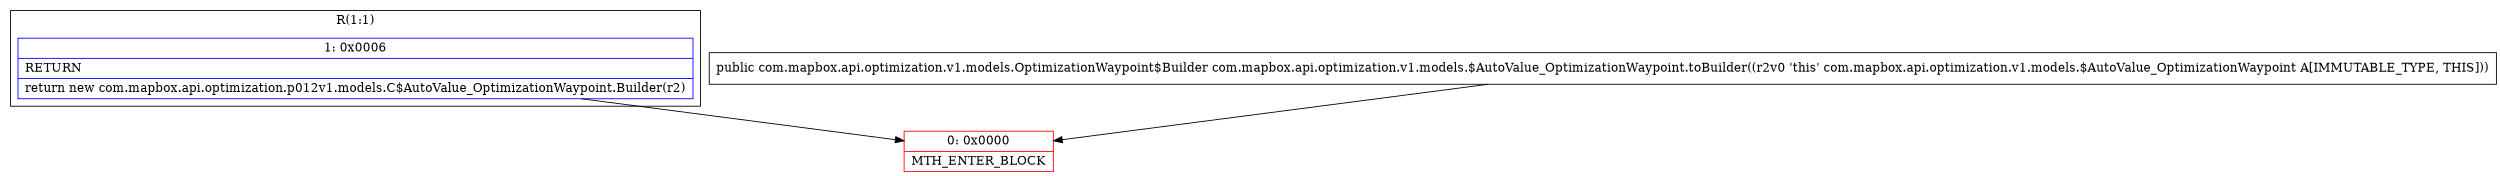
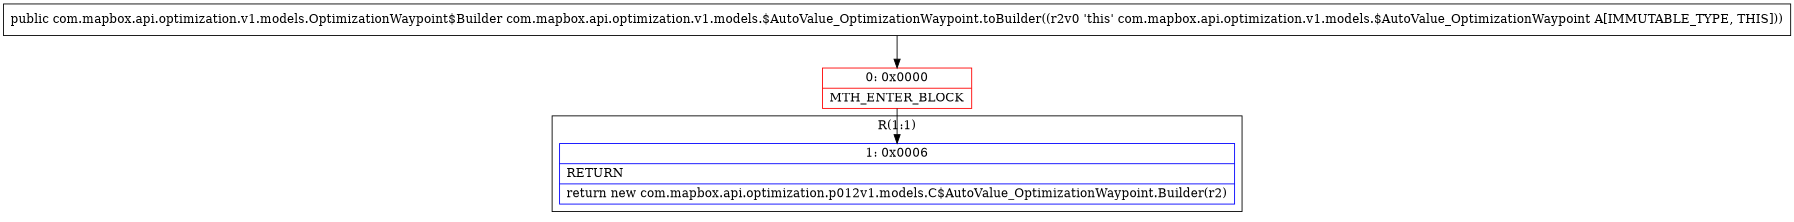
edge "1: 0x0006" -> "0: 0x0000": reversed
